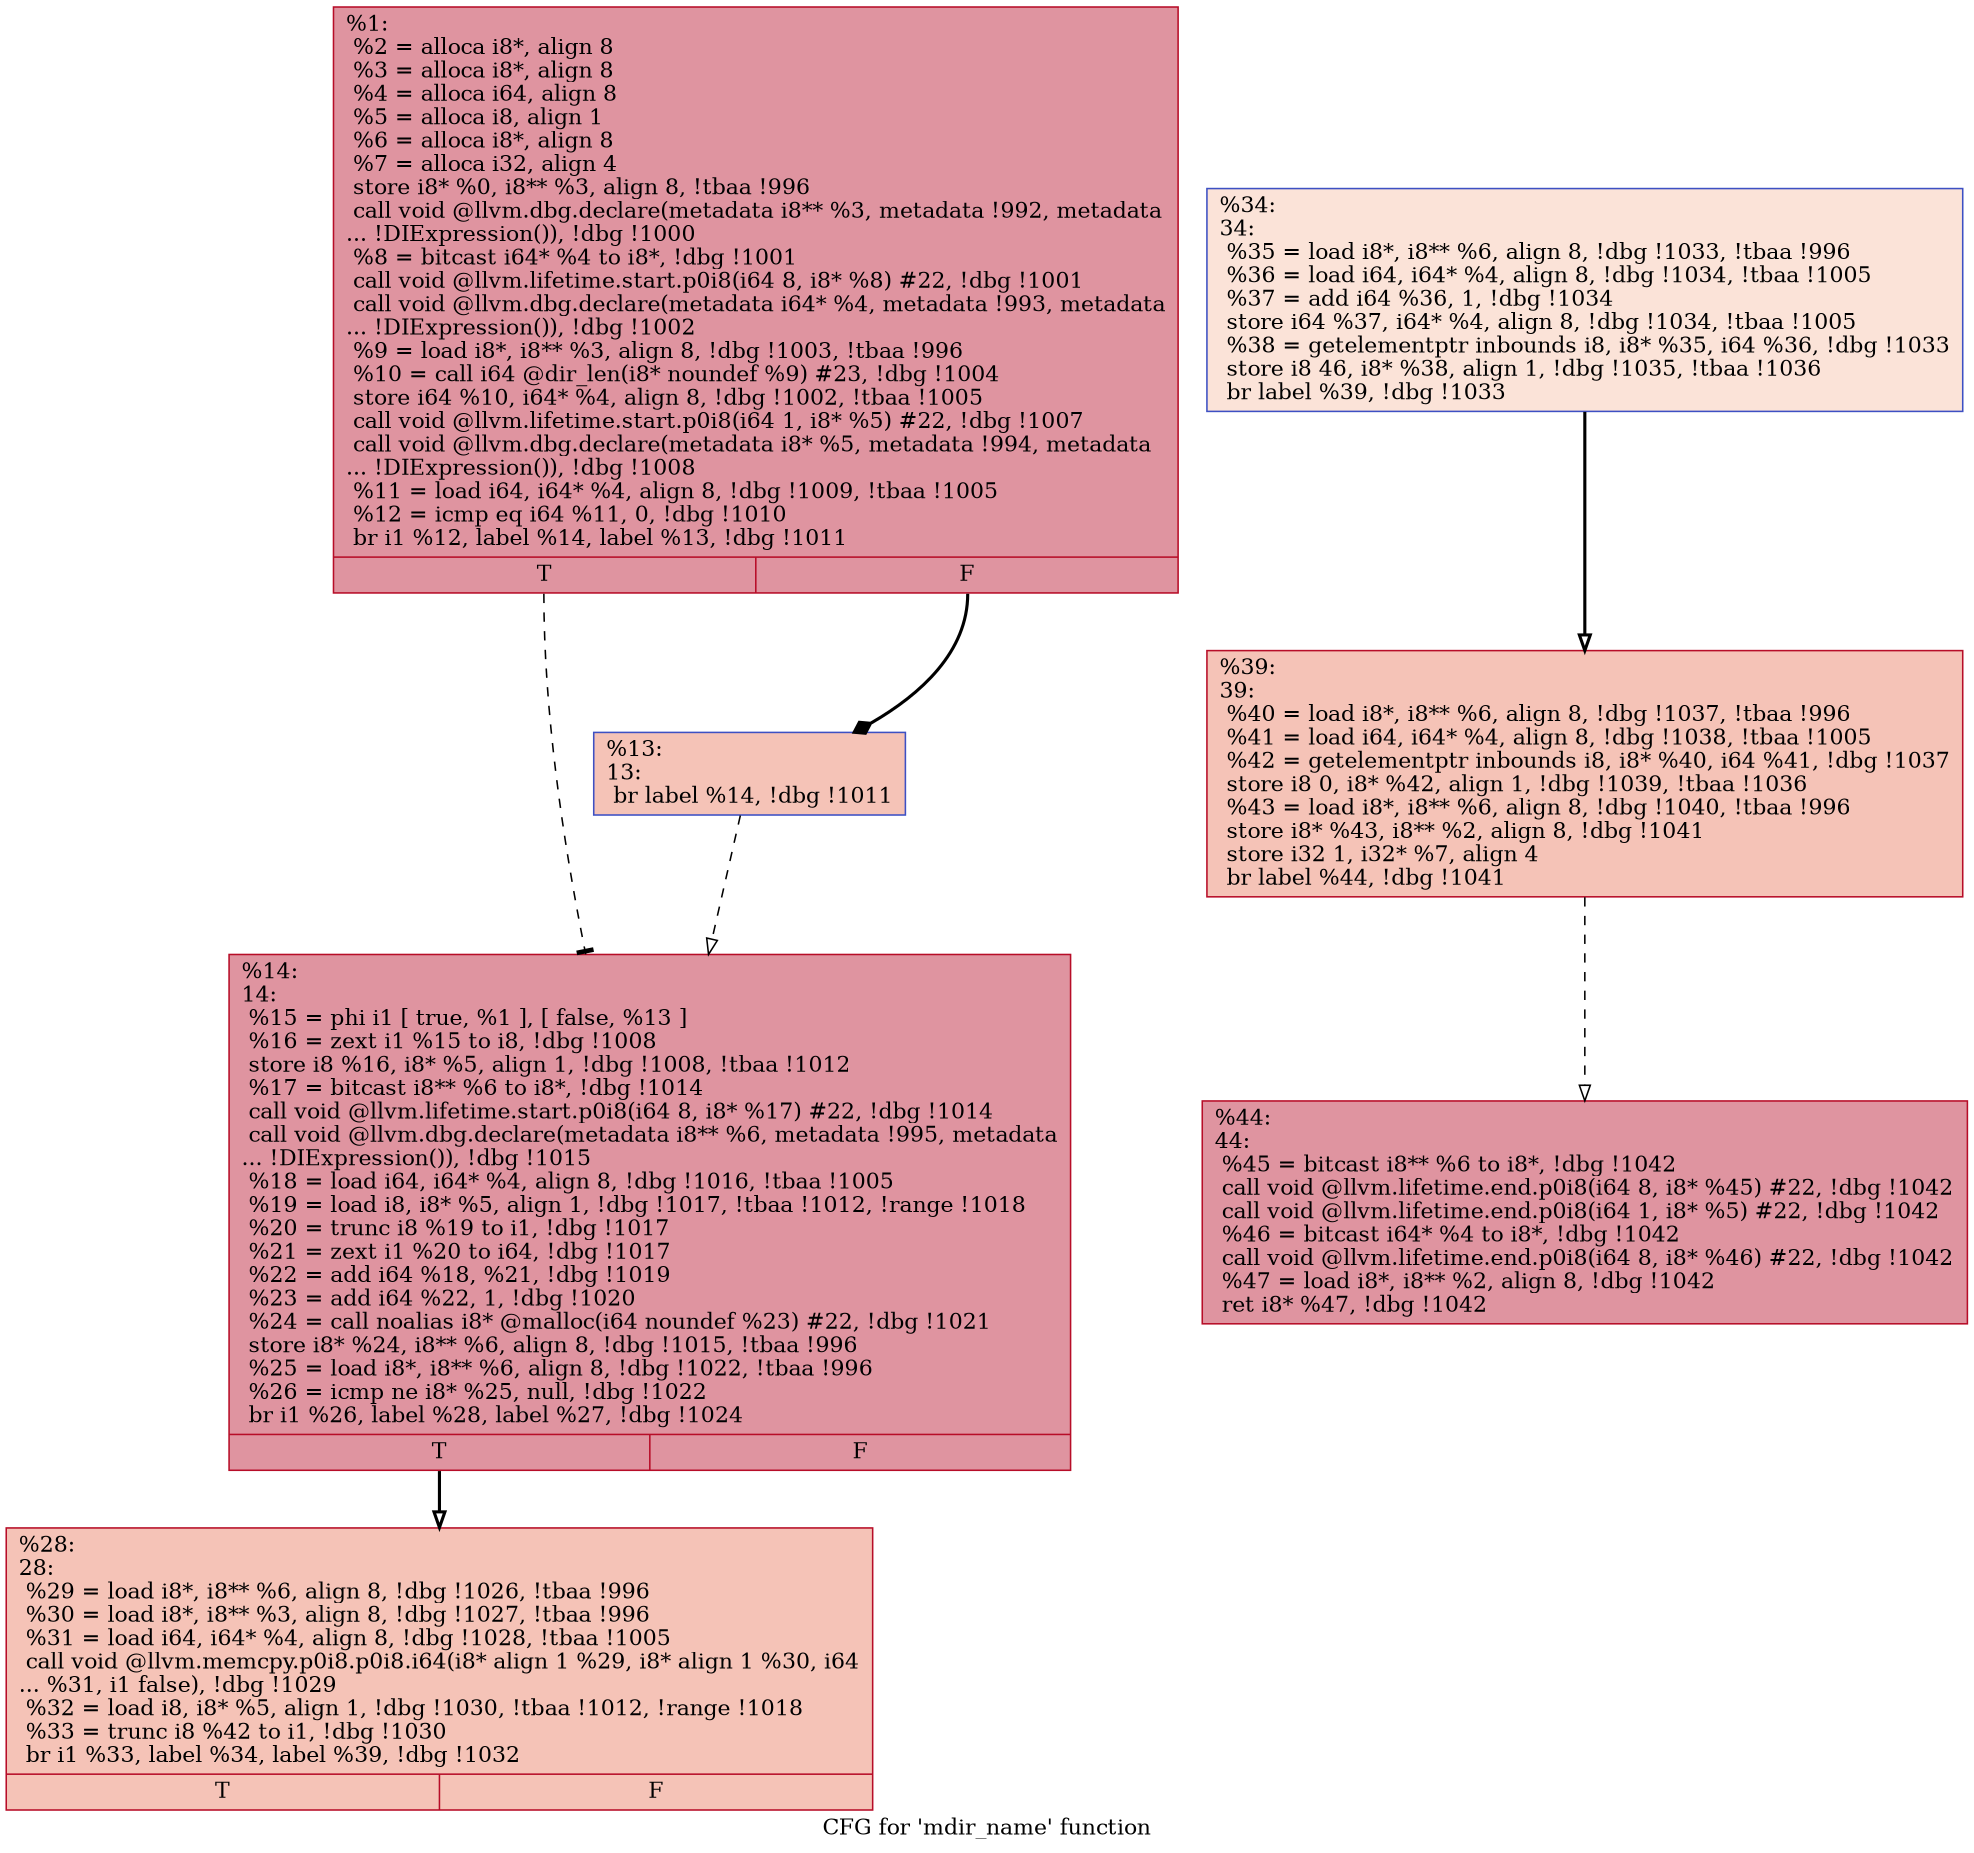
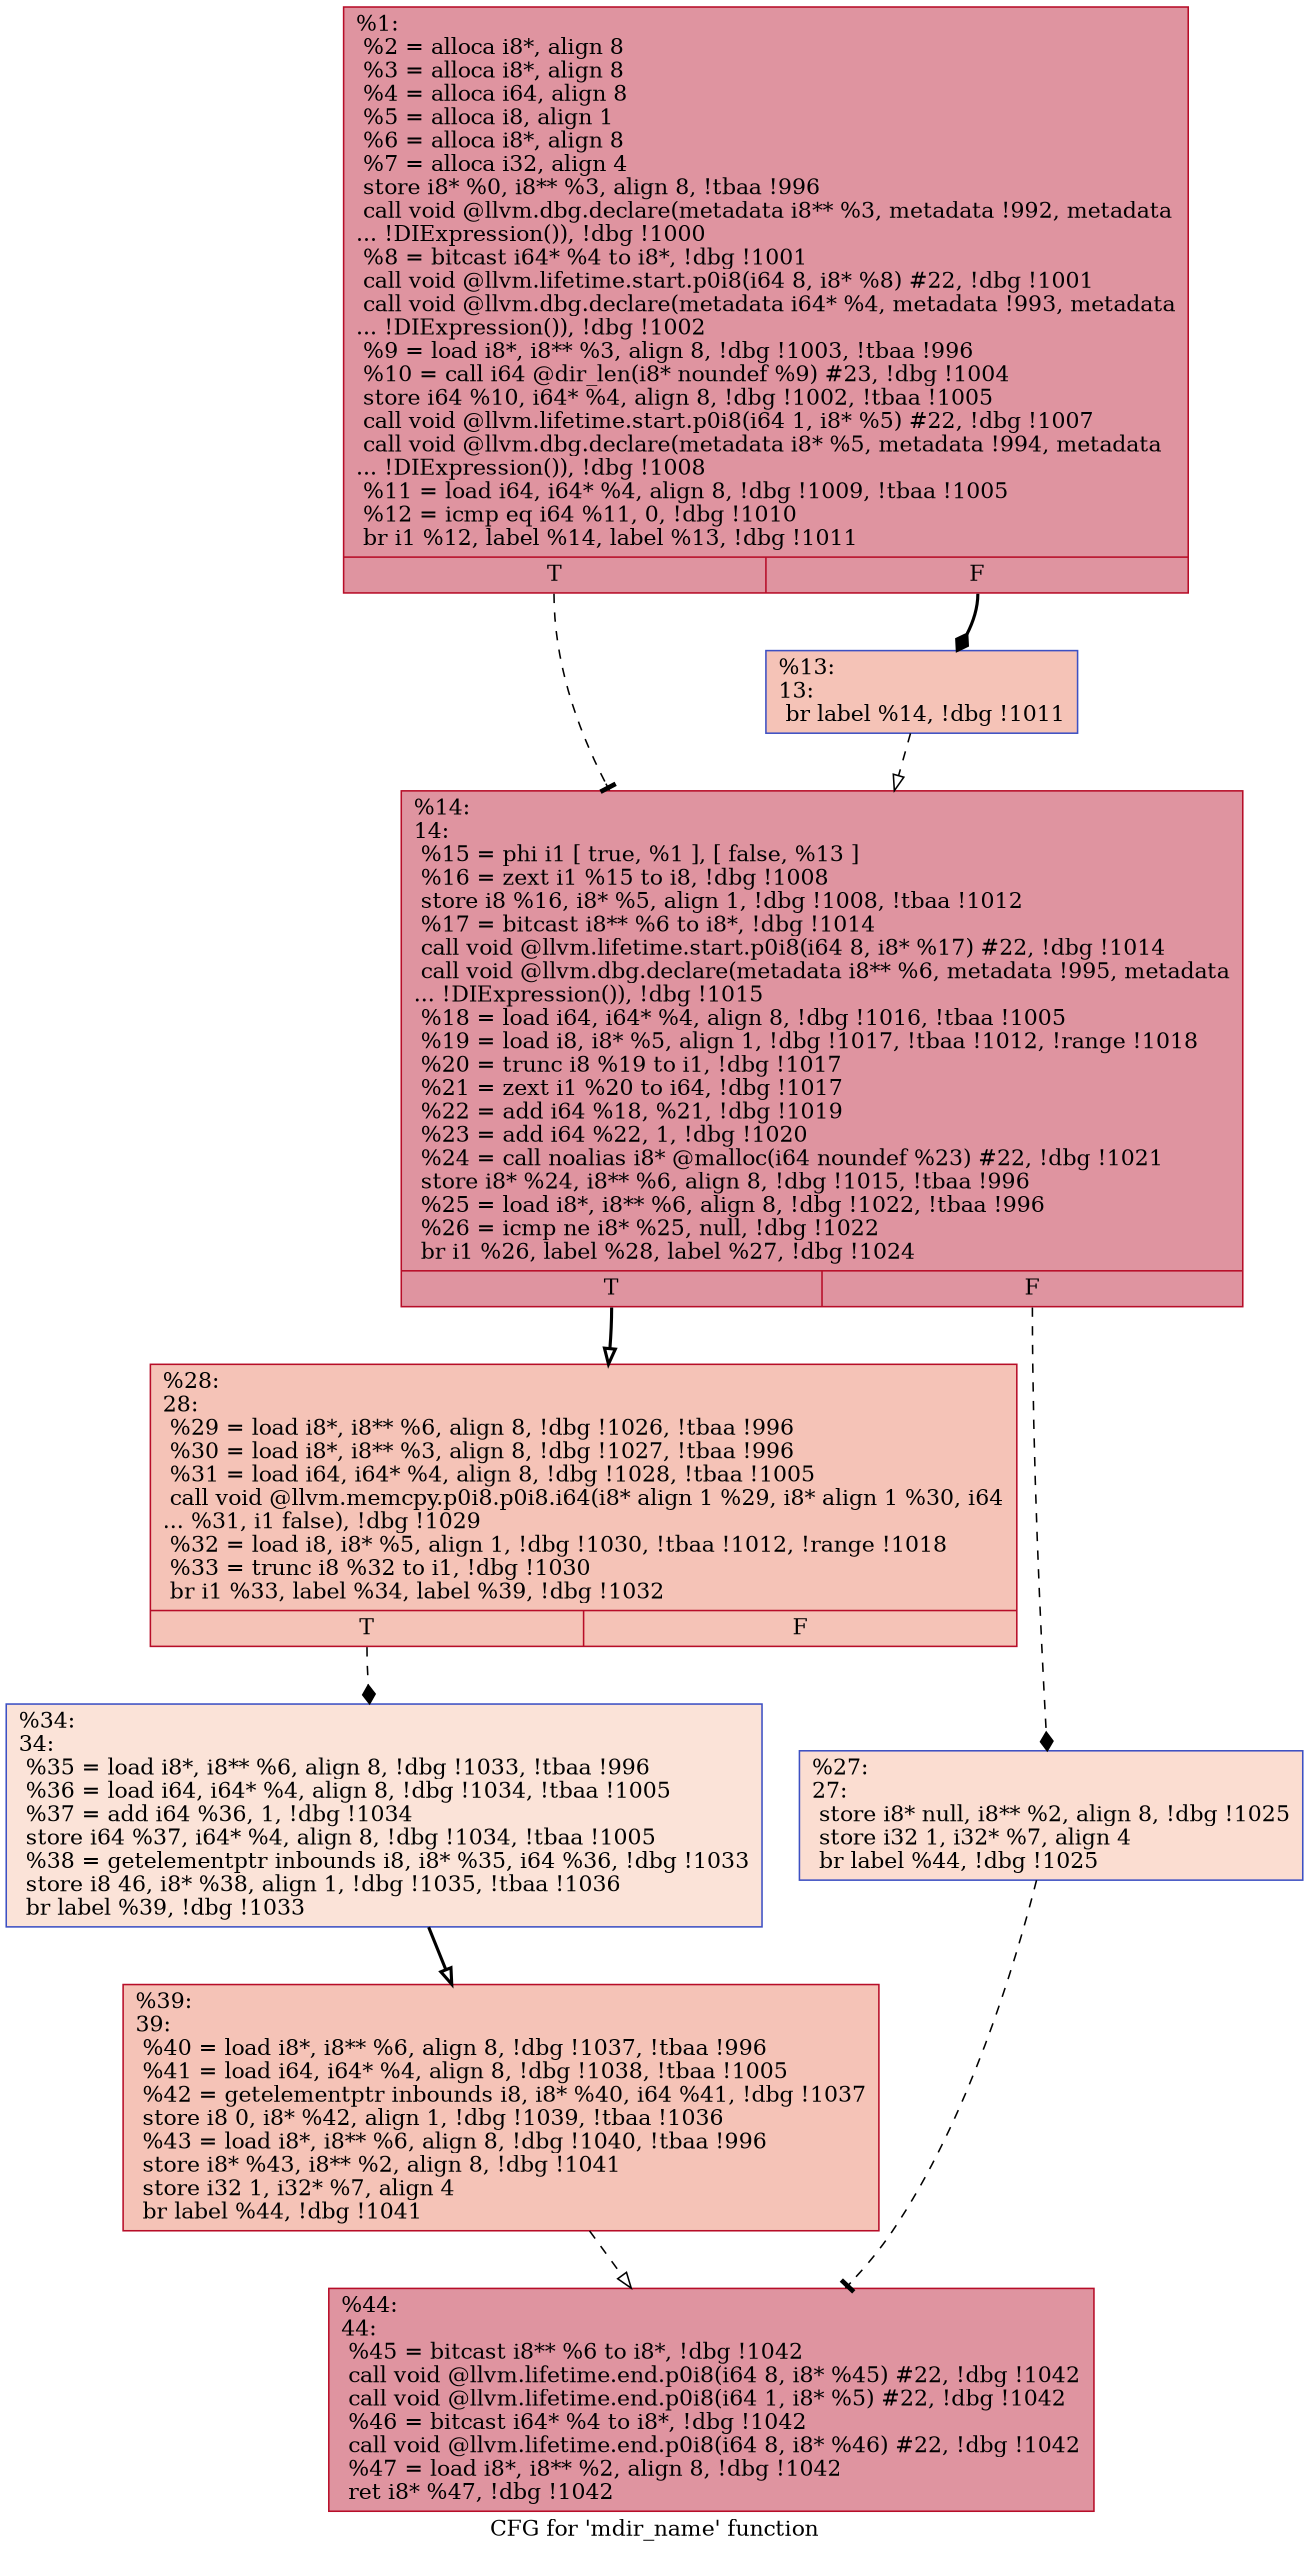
edge "%28:" -> "%34:": added
node "%28:": text "%33 = trunc i8 %42 to i1, !dbg !1030" -> "%33 = trunc i8 %32 to i1, !dbg !1030"
node "%27:": added
